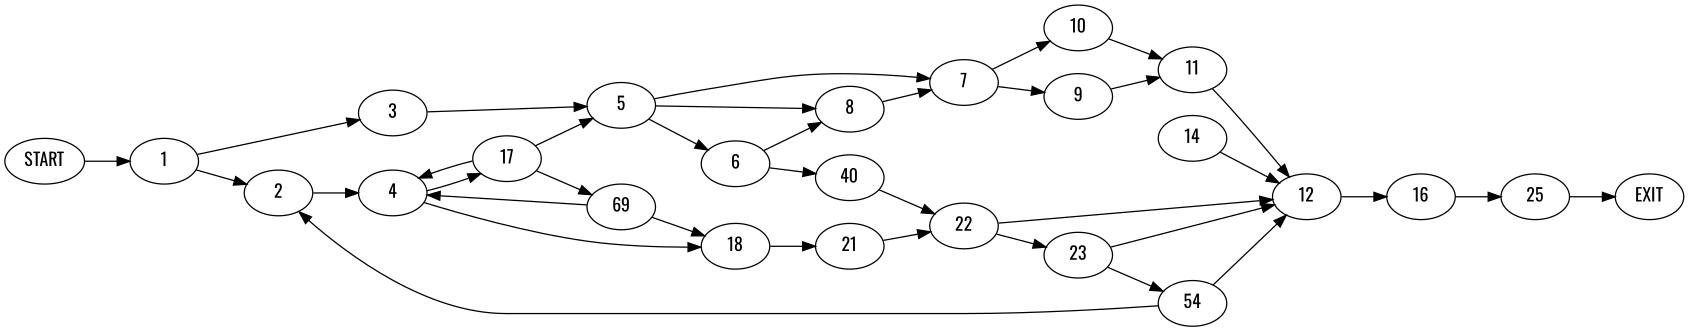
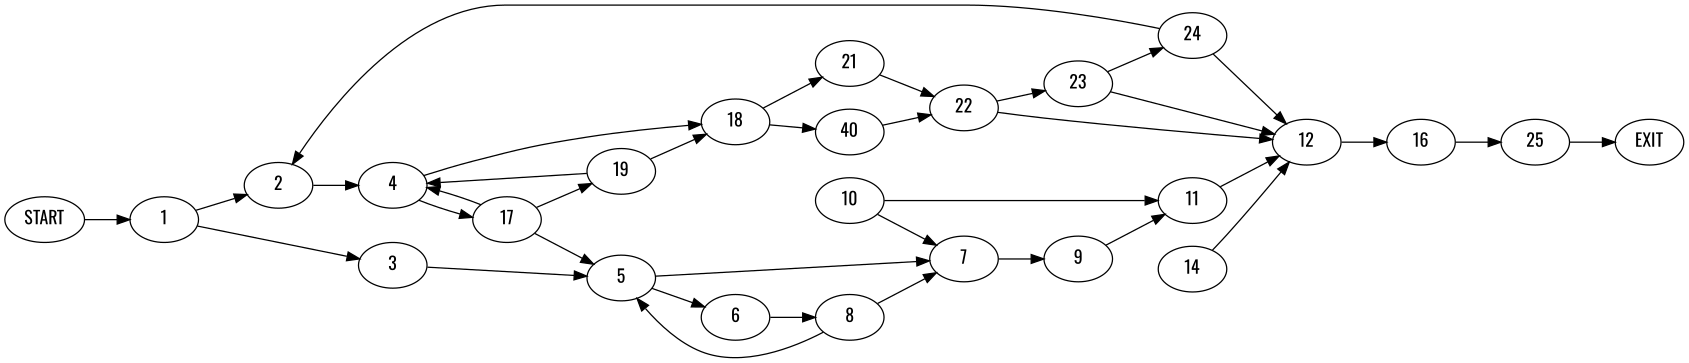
edge "7" -> "10": reversed
edge "5" -> "8": reversed
edge "6" -> "40": now "18" -> "40"
node "69": label "69" -> "19"
node "54": label "54" -> "24"
